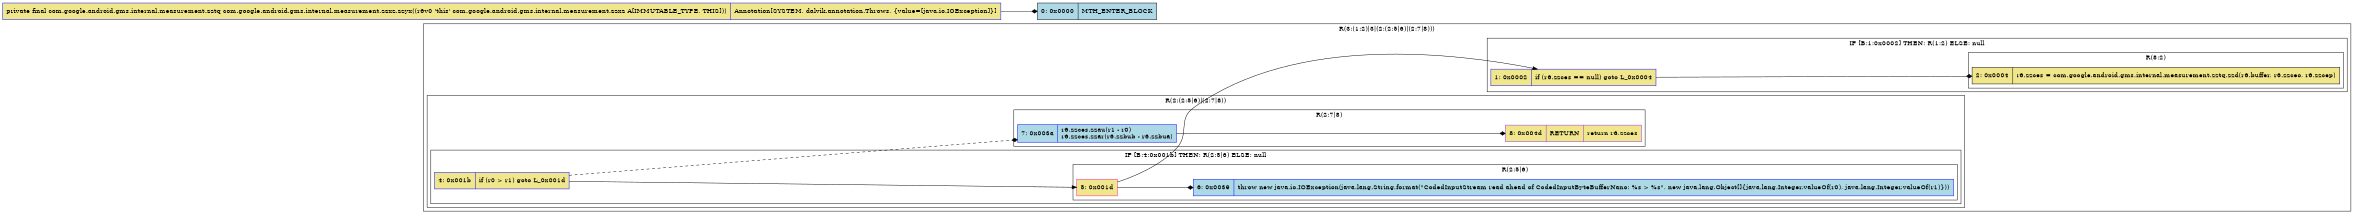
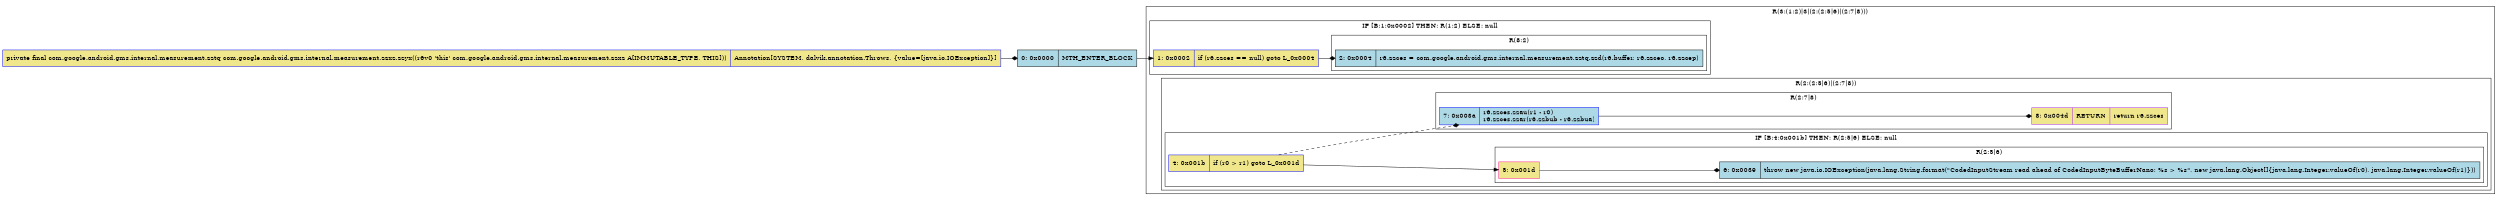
edge "5: 0x001d" -> "1: 0x0002": now "0: 0x0000" -> "1: 0x0002"
node "2: 0x0004": fillcolor khaki -> lightblue
node "6: 0x0039": color blue -> black
